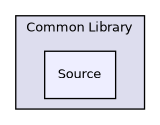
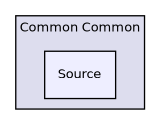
cluster "Common Library": label "Common Library" -> "Common Common"
